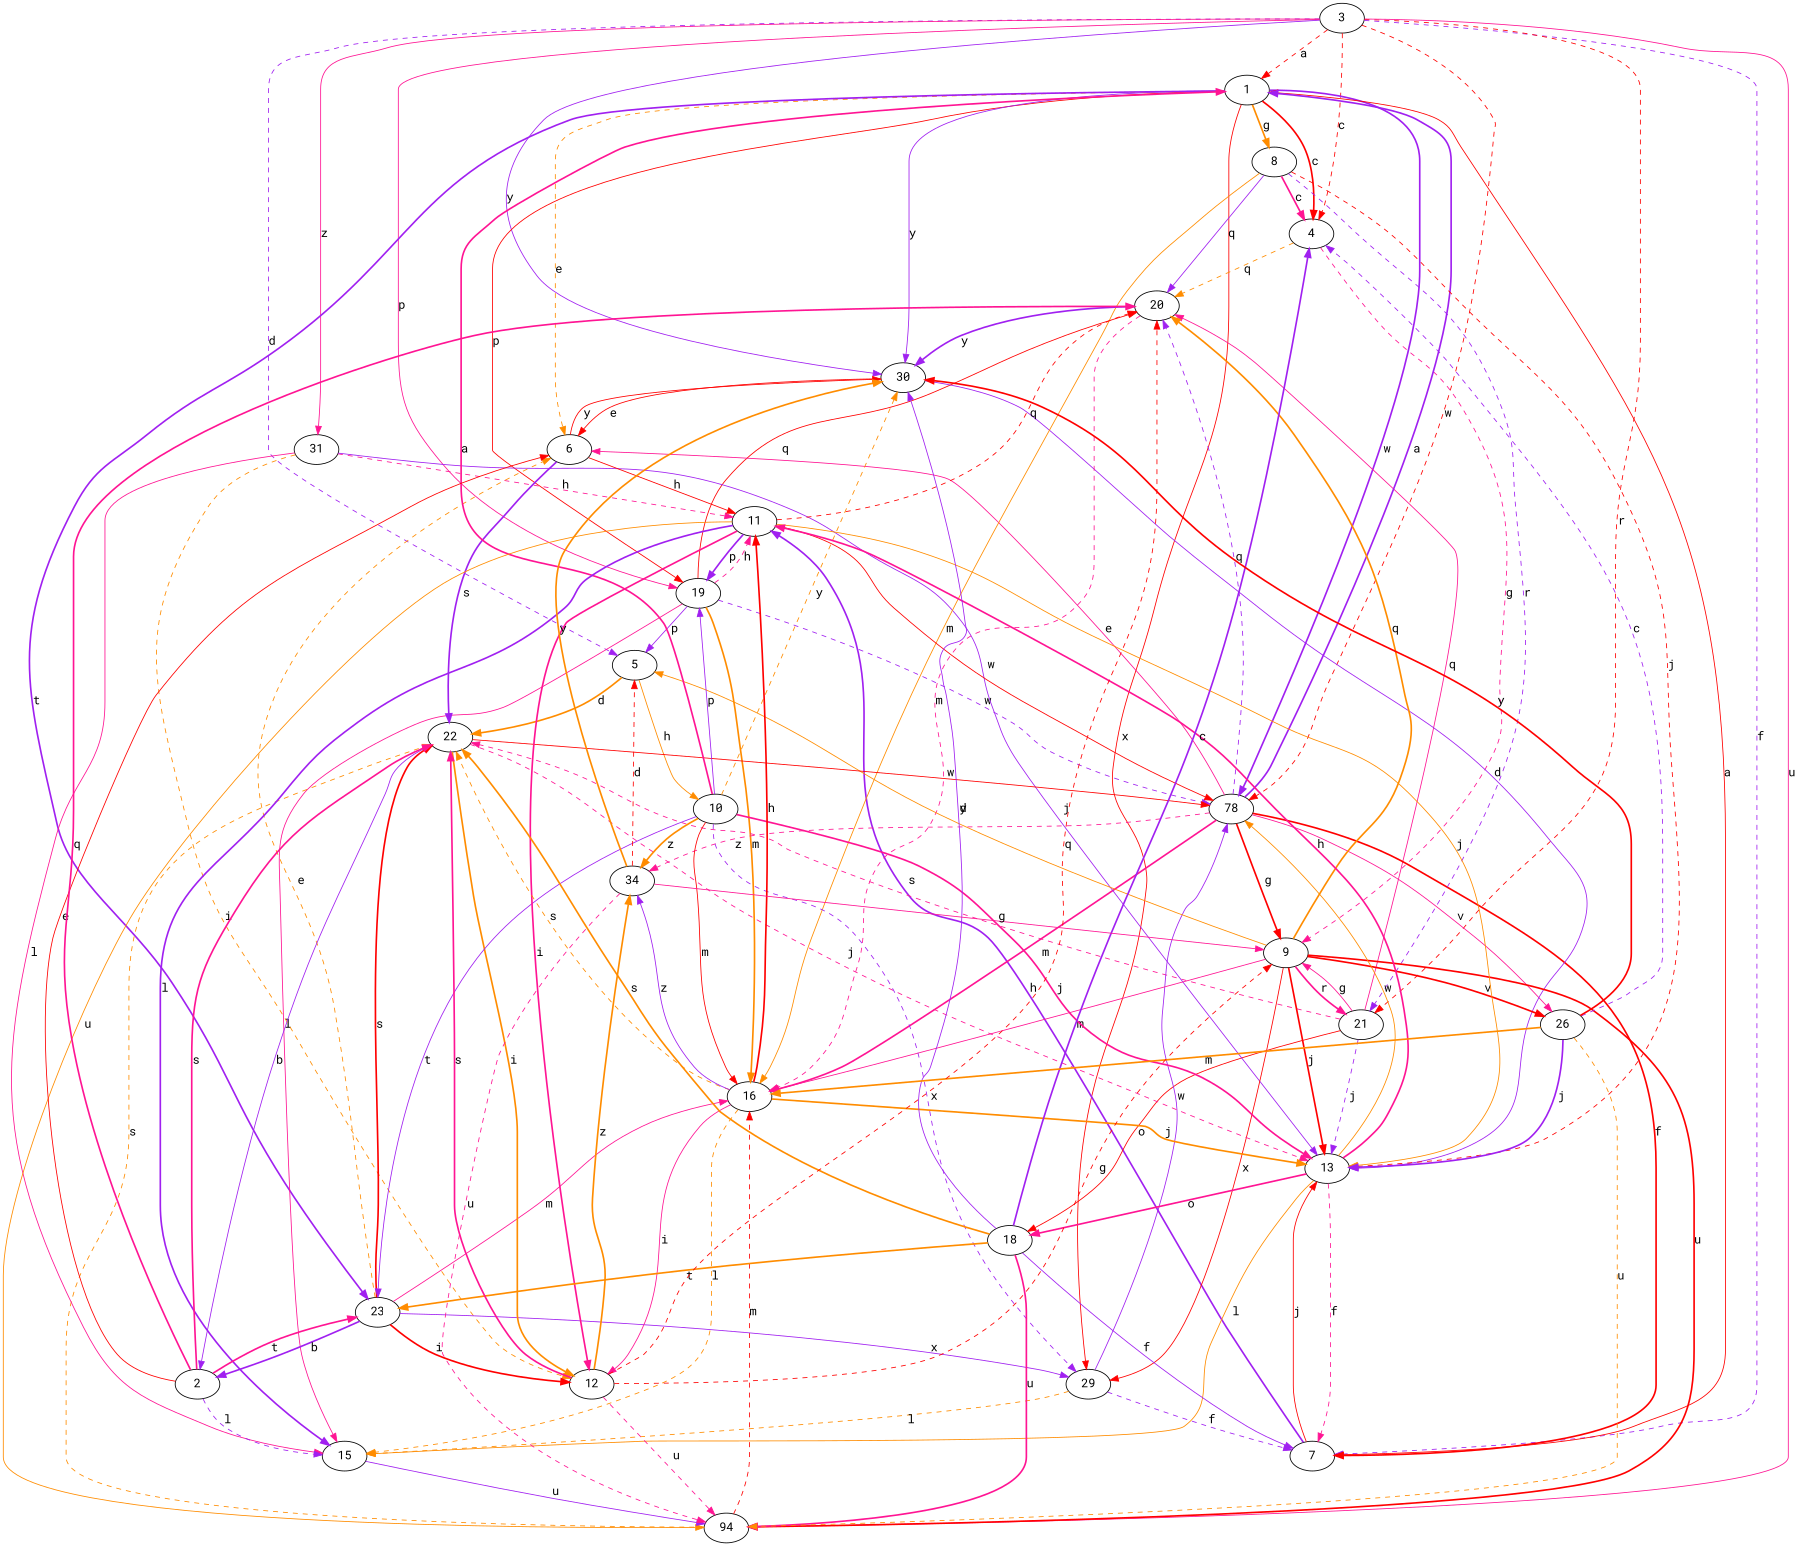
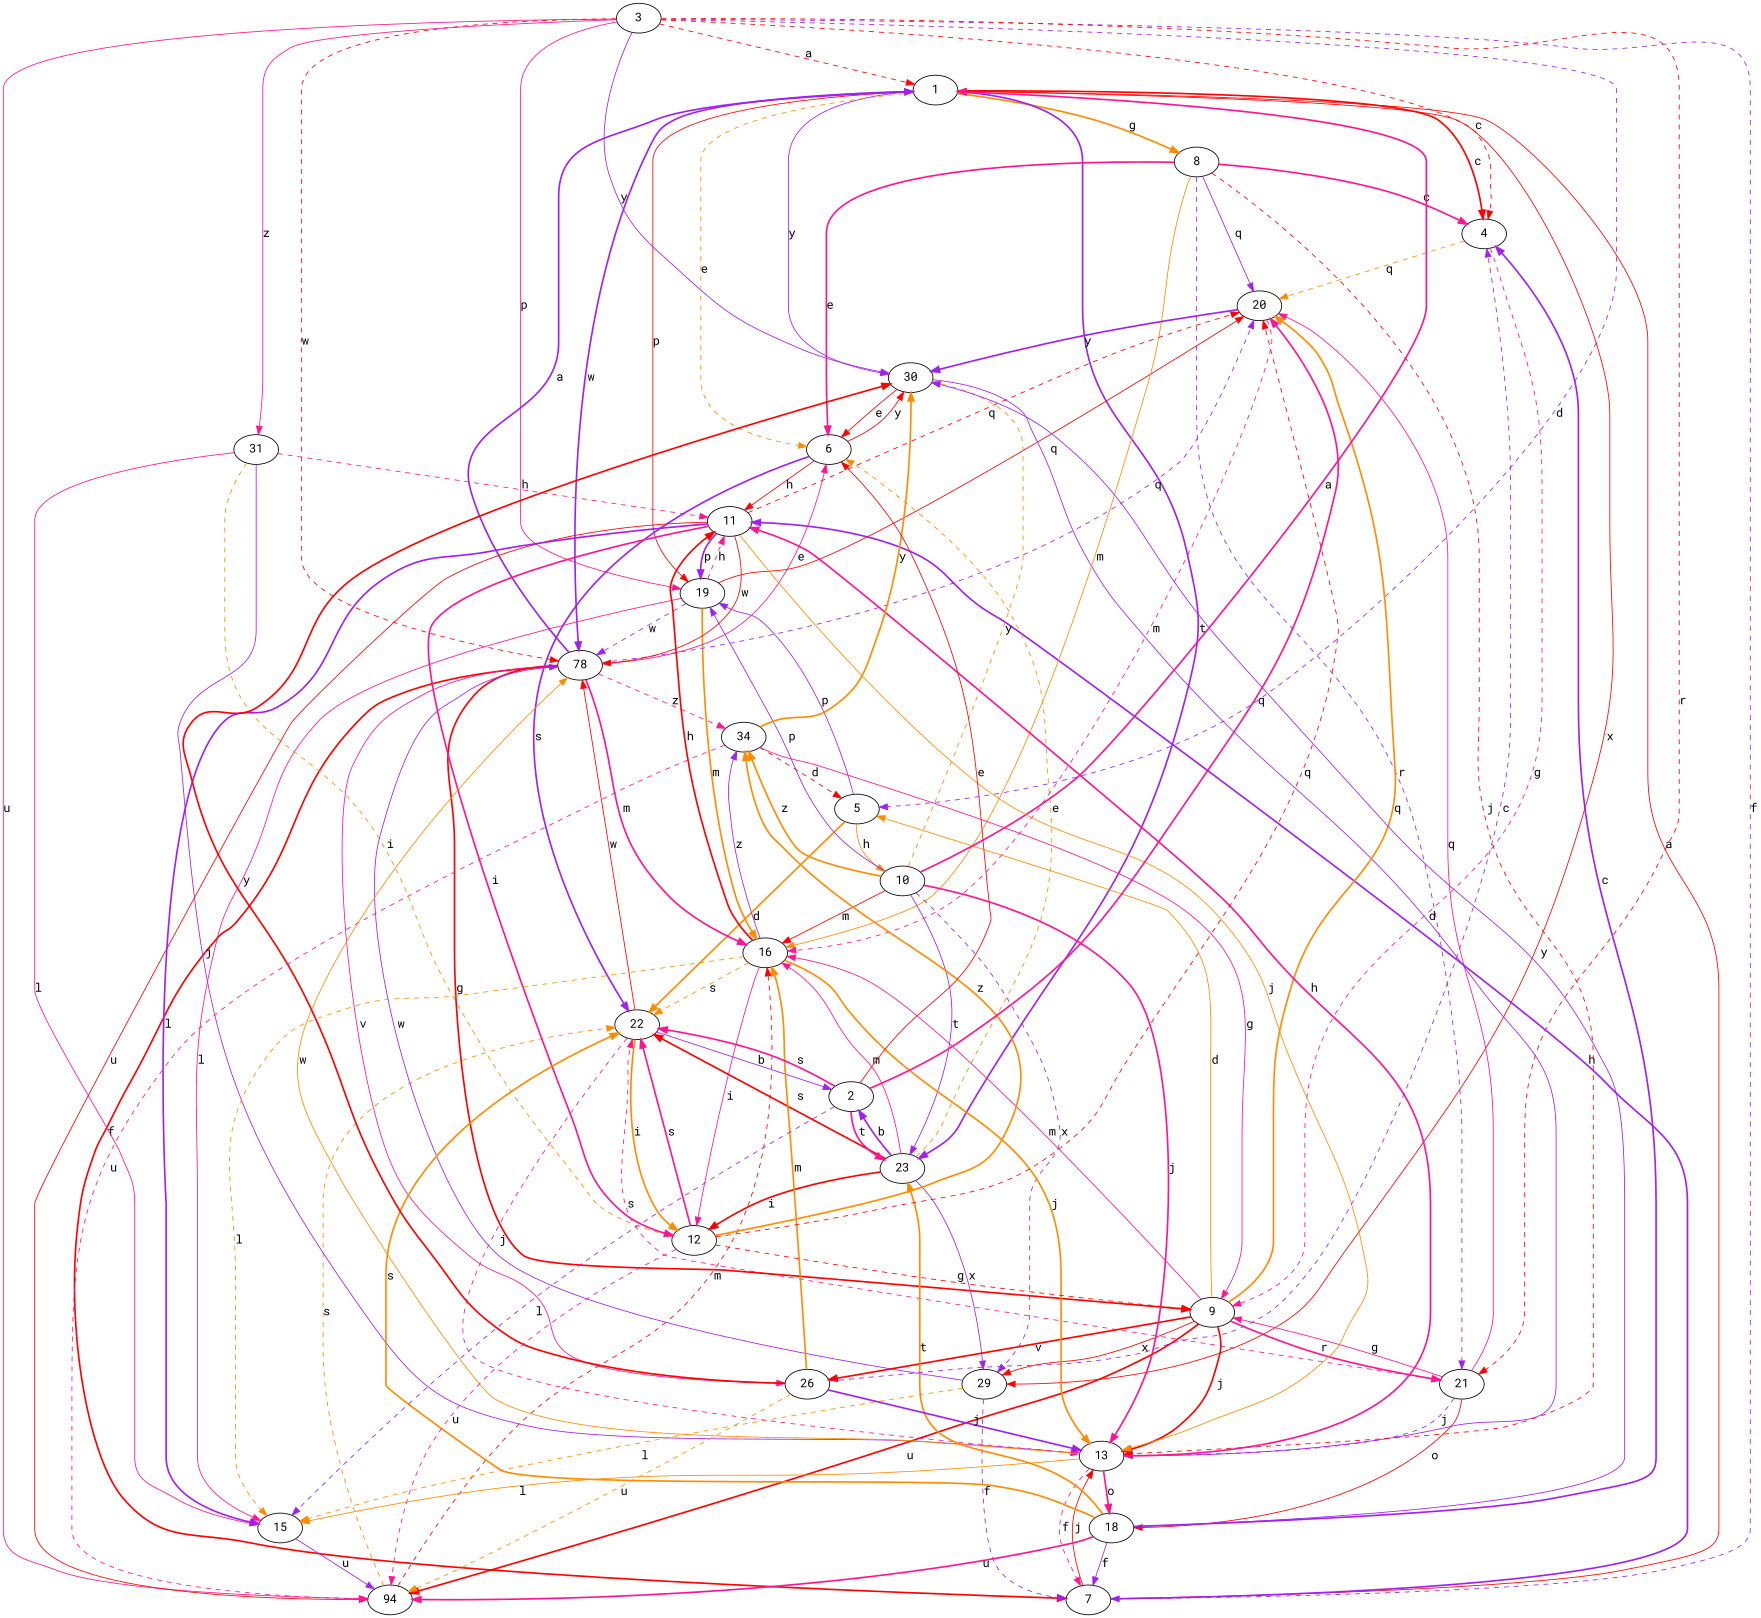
edge "8" -> "6": added, label "e"
edge "19" -> "5": reversed
edge "11" -> "94": color darkorange -> red
